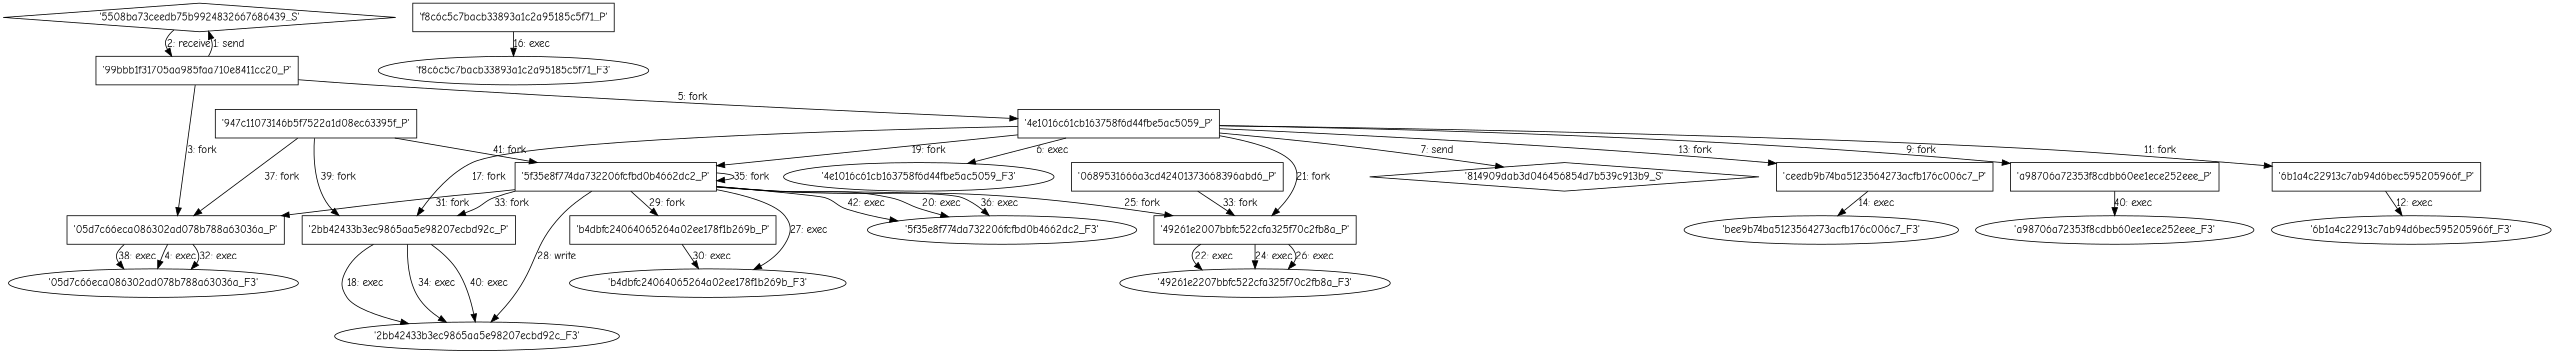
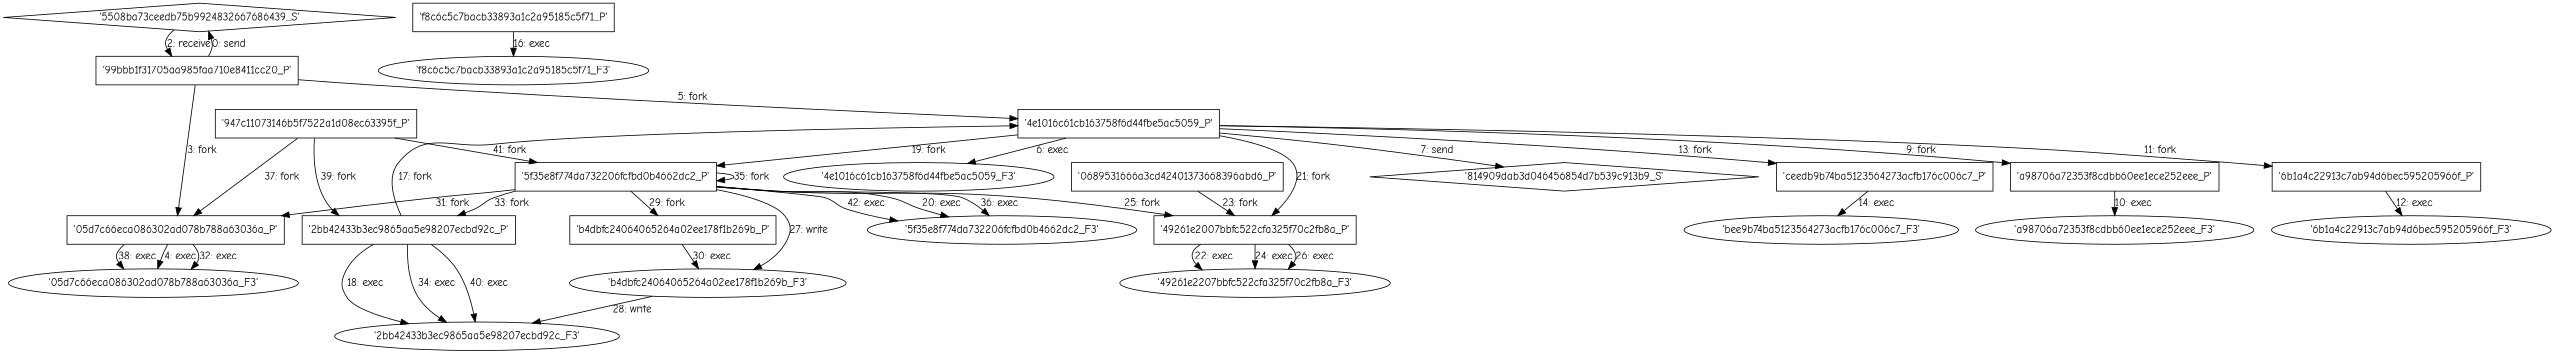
edge "'99bbb1f31705aa985faa710e8411cc20_P'" -> "'5508ba73ceedb75b9924832667686439_S'": label "1: send" -> "0: send"
edge "'4e1016c61cb163758f6d44fbe5ac5059_P'" -> "'2bb42433b3ec9865aa5e98207ecbd92c_P'": reversed
edge "'0689531666a3cd42401373668396abd6_P'" -> "'49261e2007bbfc522cfa325f70c2fb8a_P'": label "33: fork" -> "23: fork"
edge "'a98706a72353f8cdbb60ee1ece252eee_P'" -> "'a98706a72353f8cdbb60ee1ece252eee_F3'": label "40: exec" -> "10: exec"
edge "'5f35e8f774da732206fcfbd0b4662dc2_P'" -> "'b4dbfc24064065264a02ee178f1b269b_F3'": label "27: exec" -> "27: write"
edge "'5f35e8f774da732206fcfbd0b4662dc2_P'" -> "'2bb42433b3ec9865aa5e98207ecbd92c_F3'": now "'b4dbfc24064065264a02ee178f1b269b_F3'" -> "'2bb42433b3ec9865aa5e98207ecbd92c_F3'"
